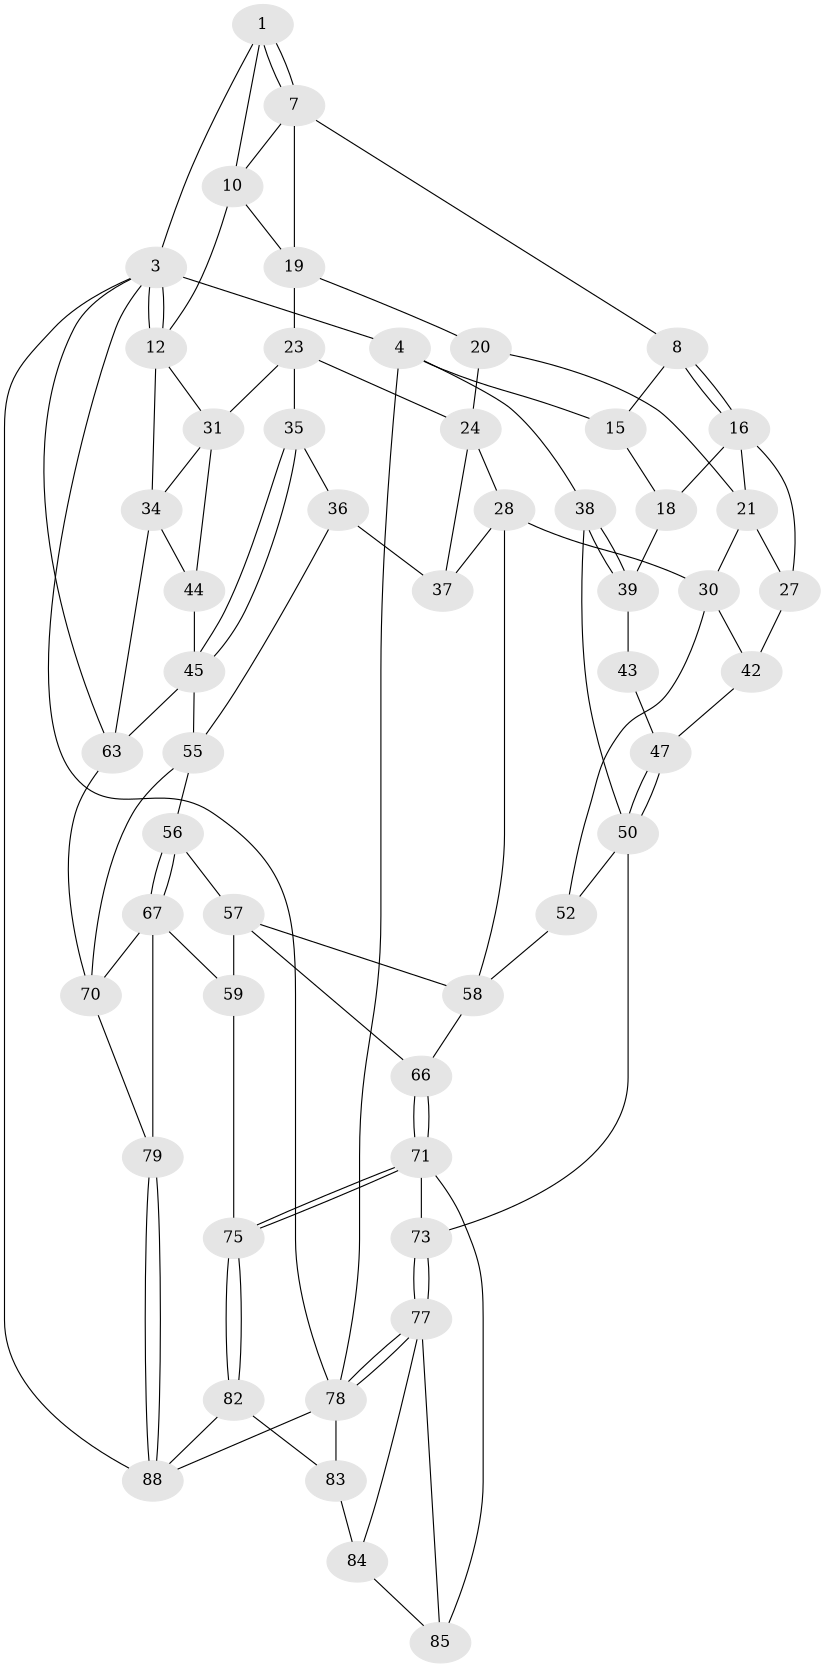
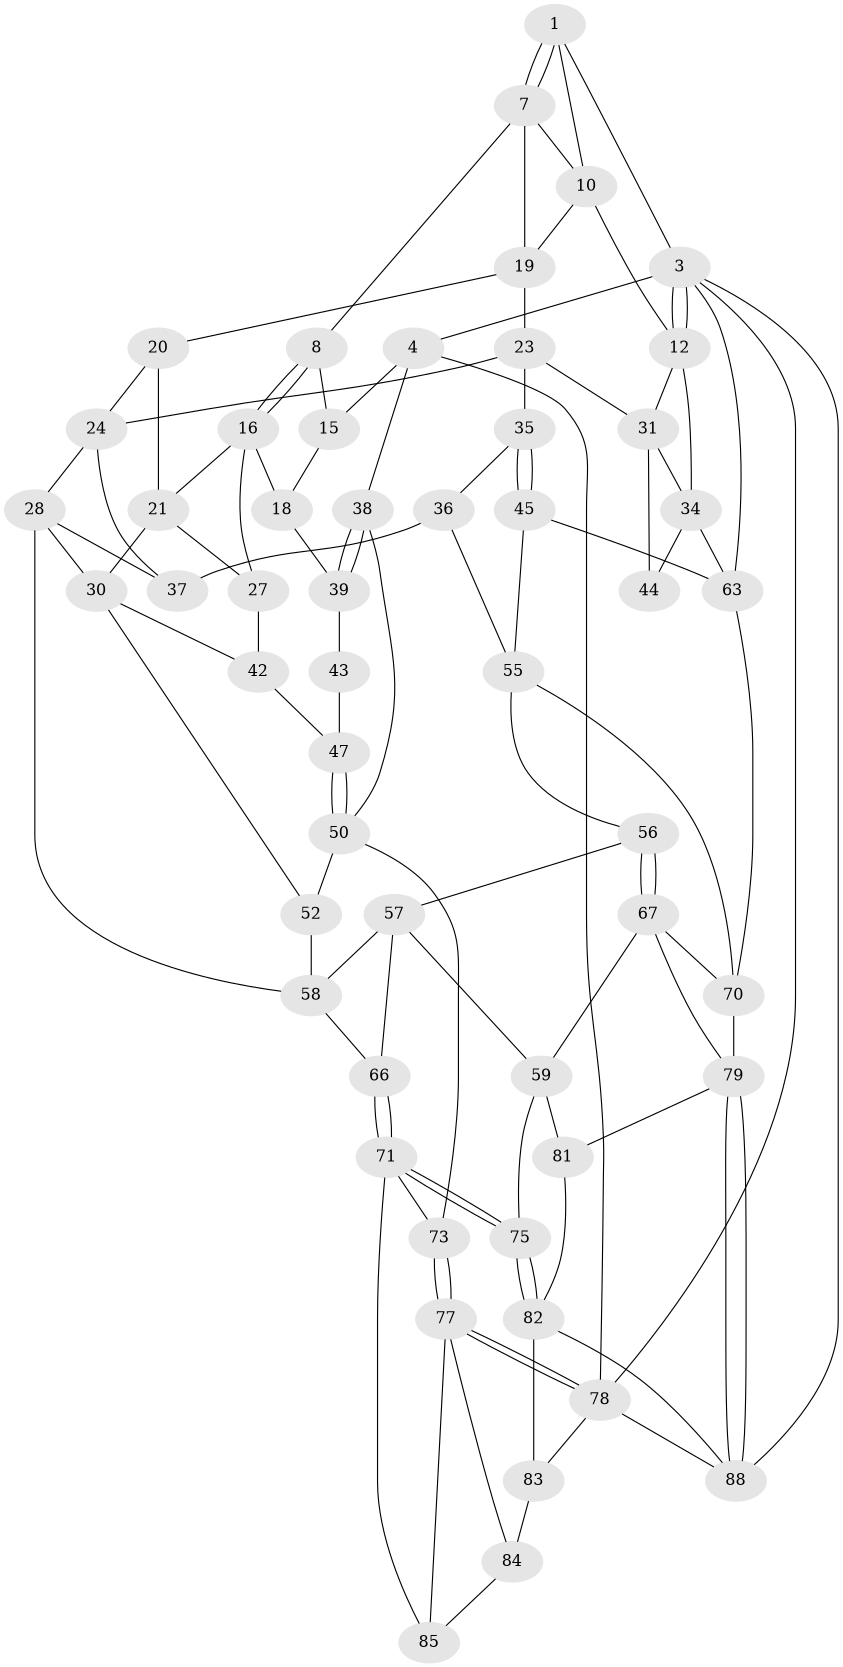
edge "44" -- "45": removed
node "81": added
